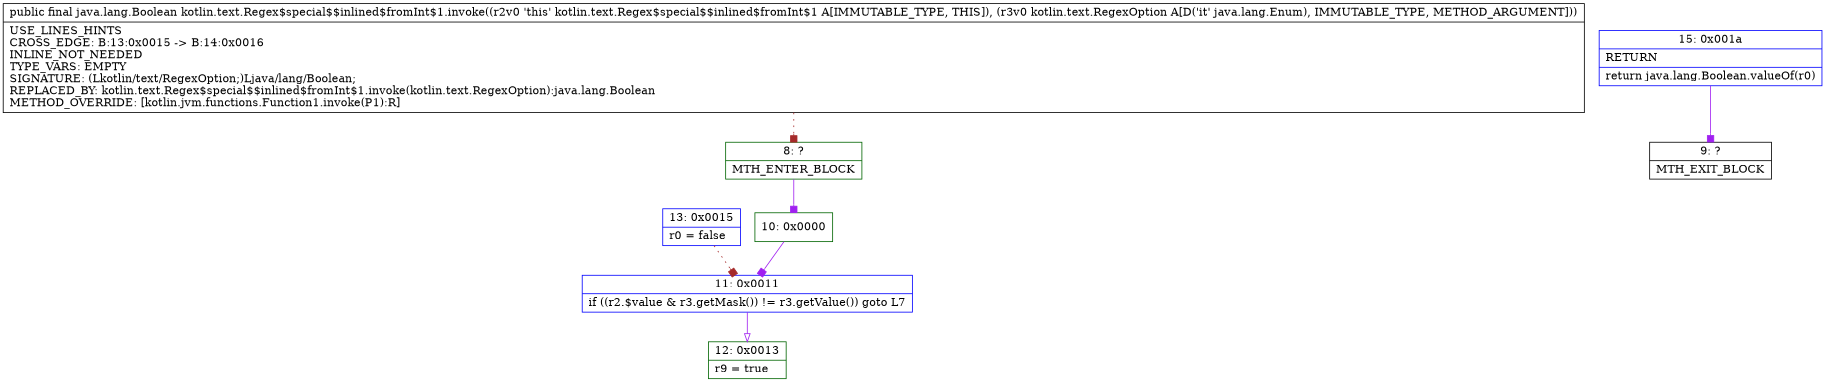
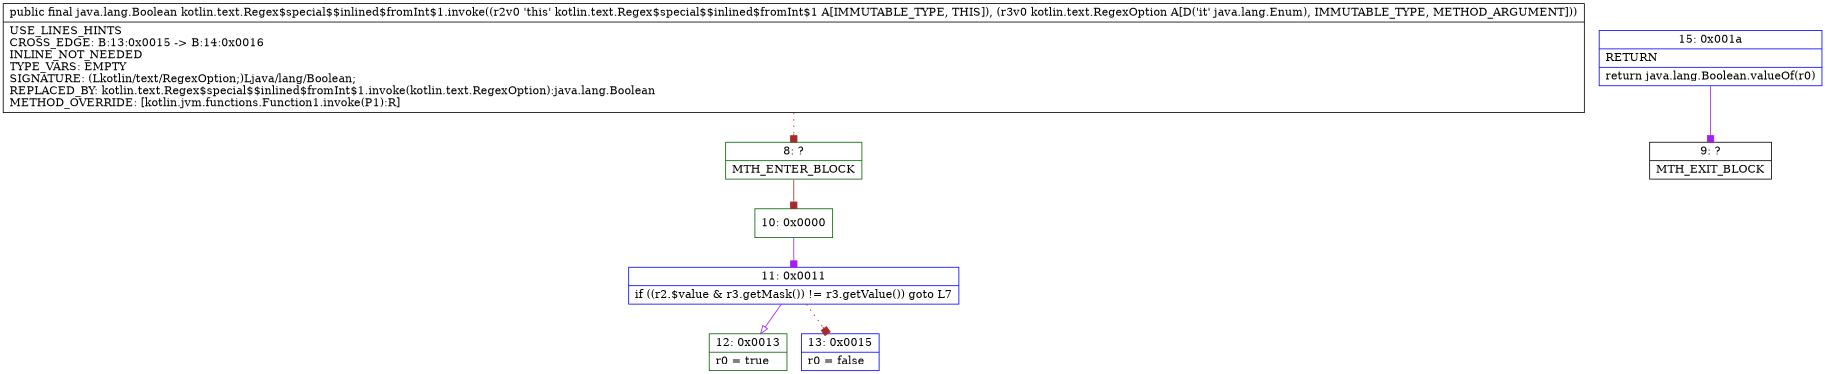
edge "8: ?" -> "10: 0x0000": color purple -> brown
edge "13: 0x0015" -> "11: 0x0011": reversed
node "12: 0x0013": text "r9 = true" -> "r0 = true"
